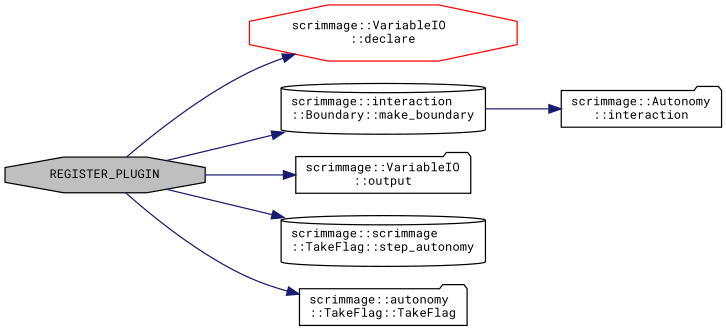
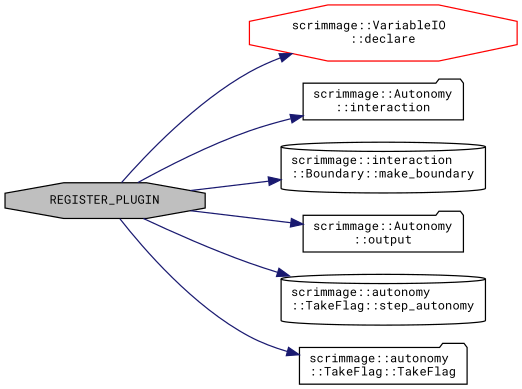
edge "scrimmage::interaction ::Boundary::make_boundary" -> "scrimmage::Autonomy ::interaction": now "REGISTER_PLUGIN" -> "scrimmage::Autonomy ::interaction"
node "scrimmage::VariableIO ::output": label "scrimmage::VariableIO ::output" -> "scrimmage::Autonomy ::output"
node "scrimmage::scrimmage ::TakeFlag::step_autonomy": label "scrimmage::scrimmage ::TakeFlag::step_autonomy" -> "scrimmage::autonomy ::TakeFlag::step_autonomy"
